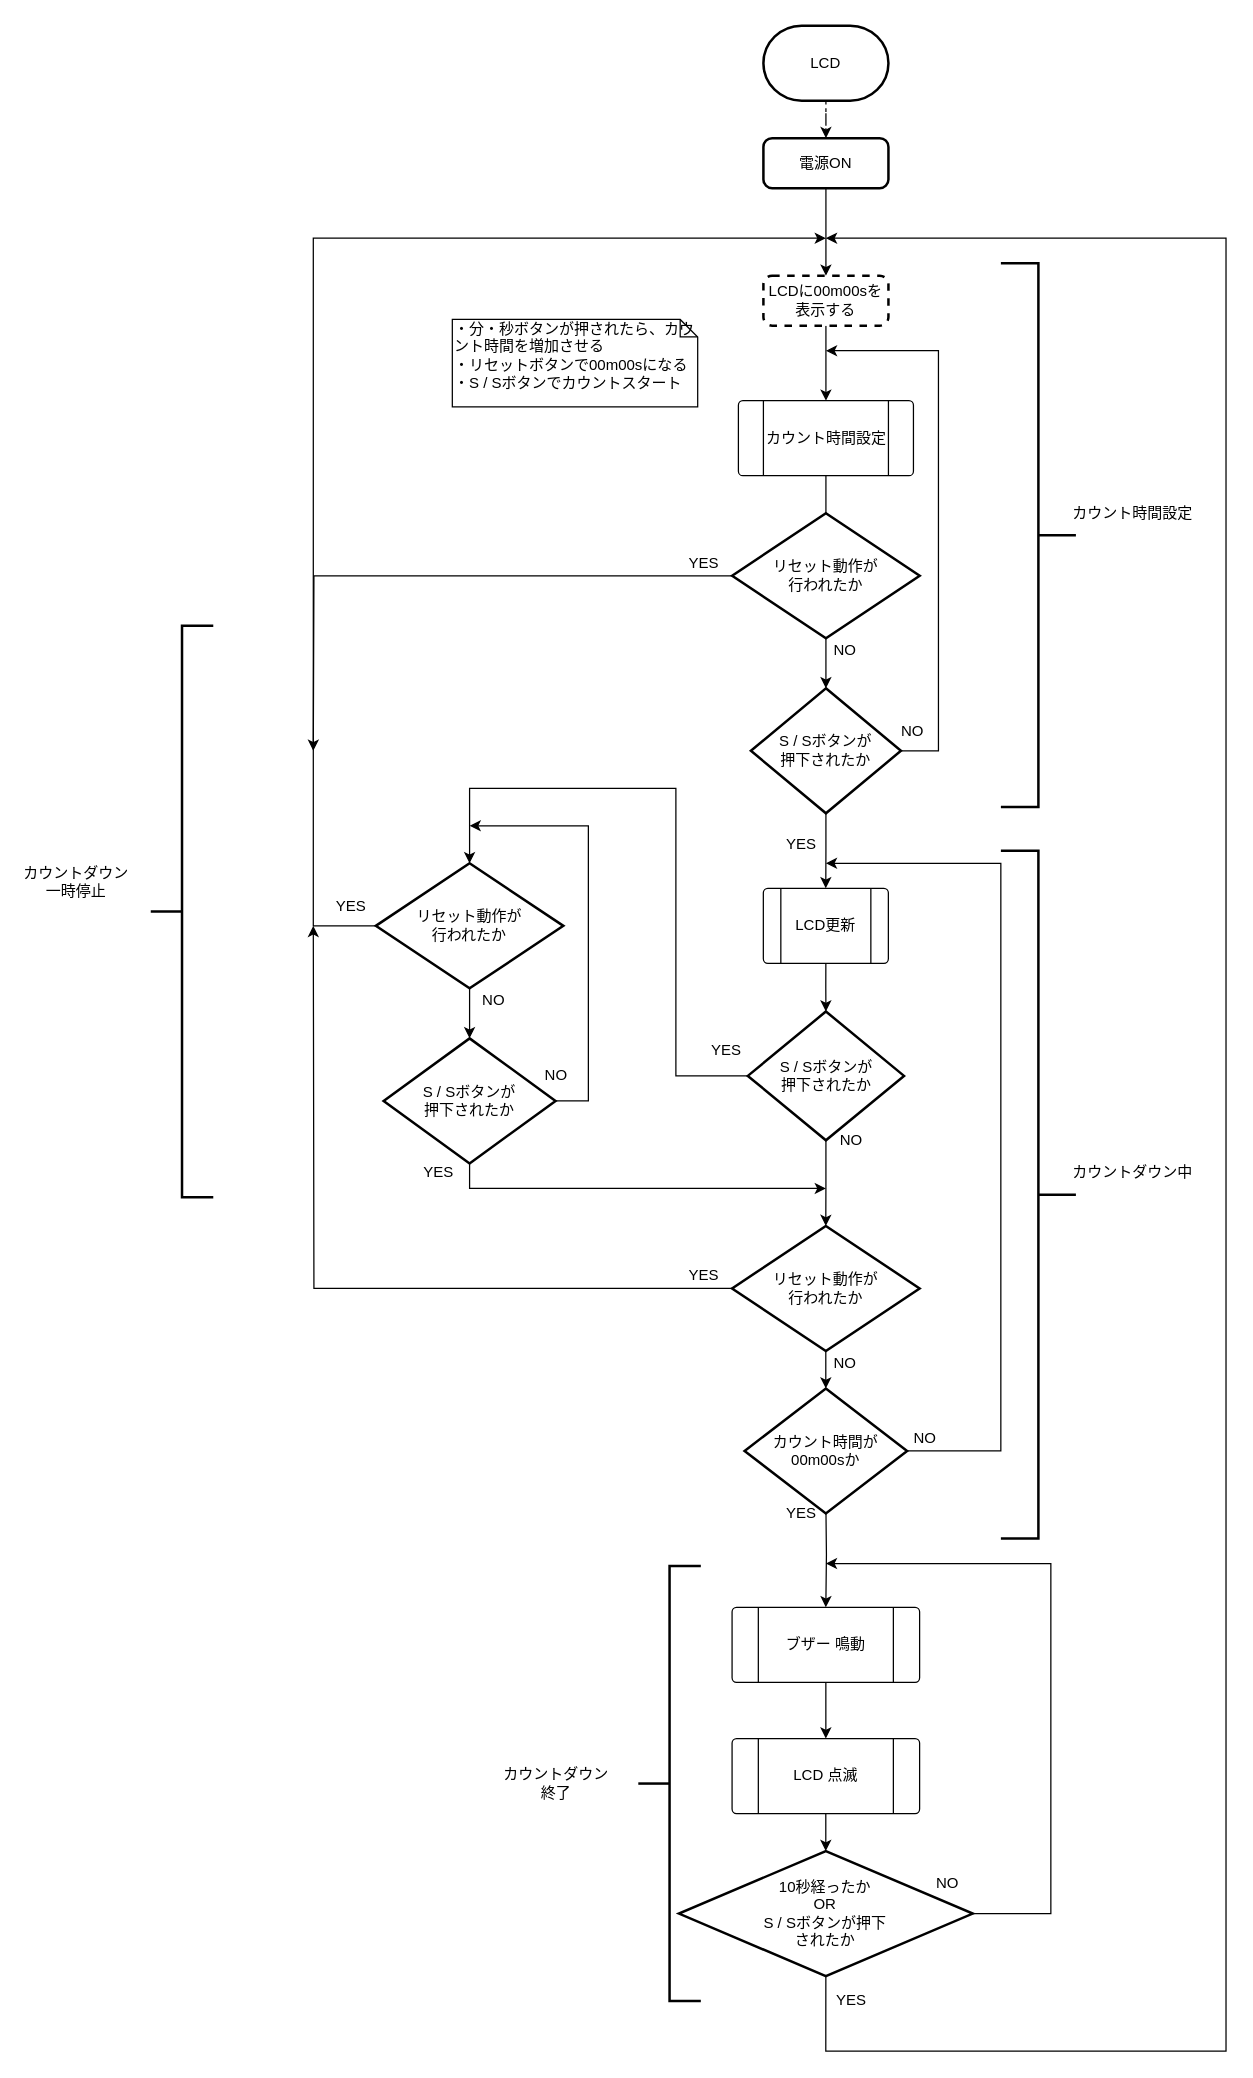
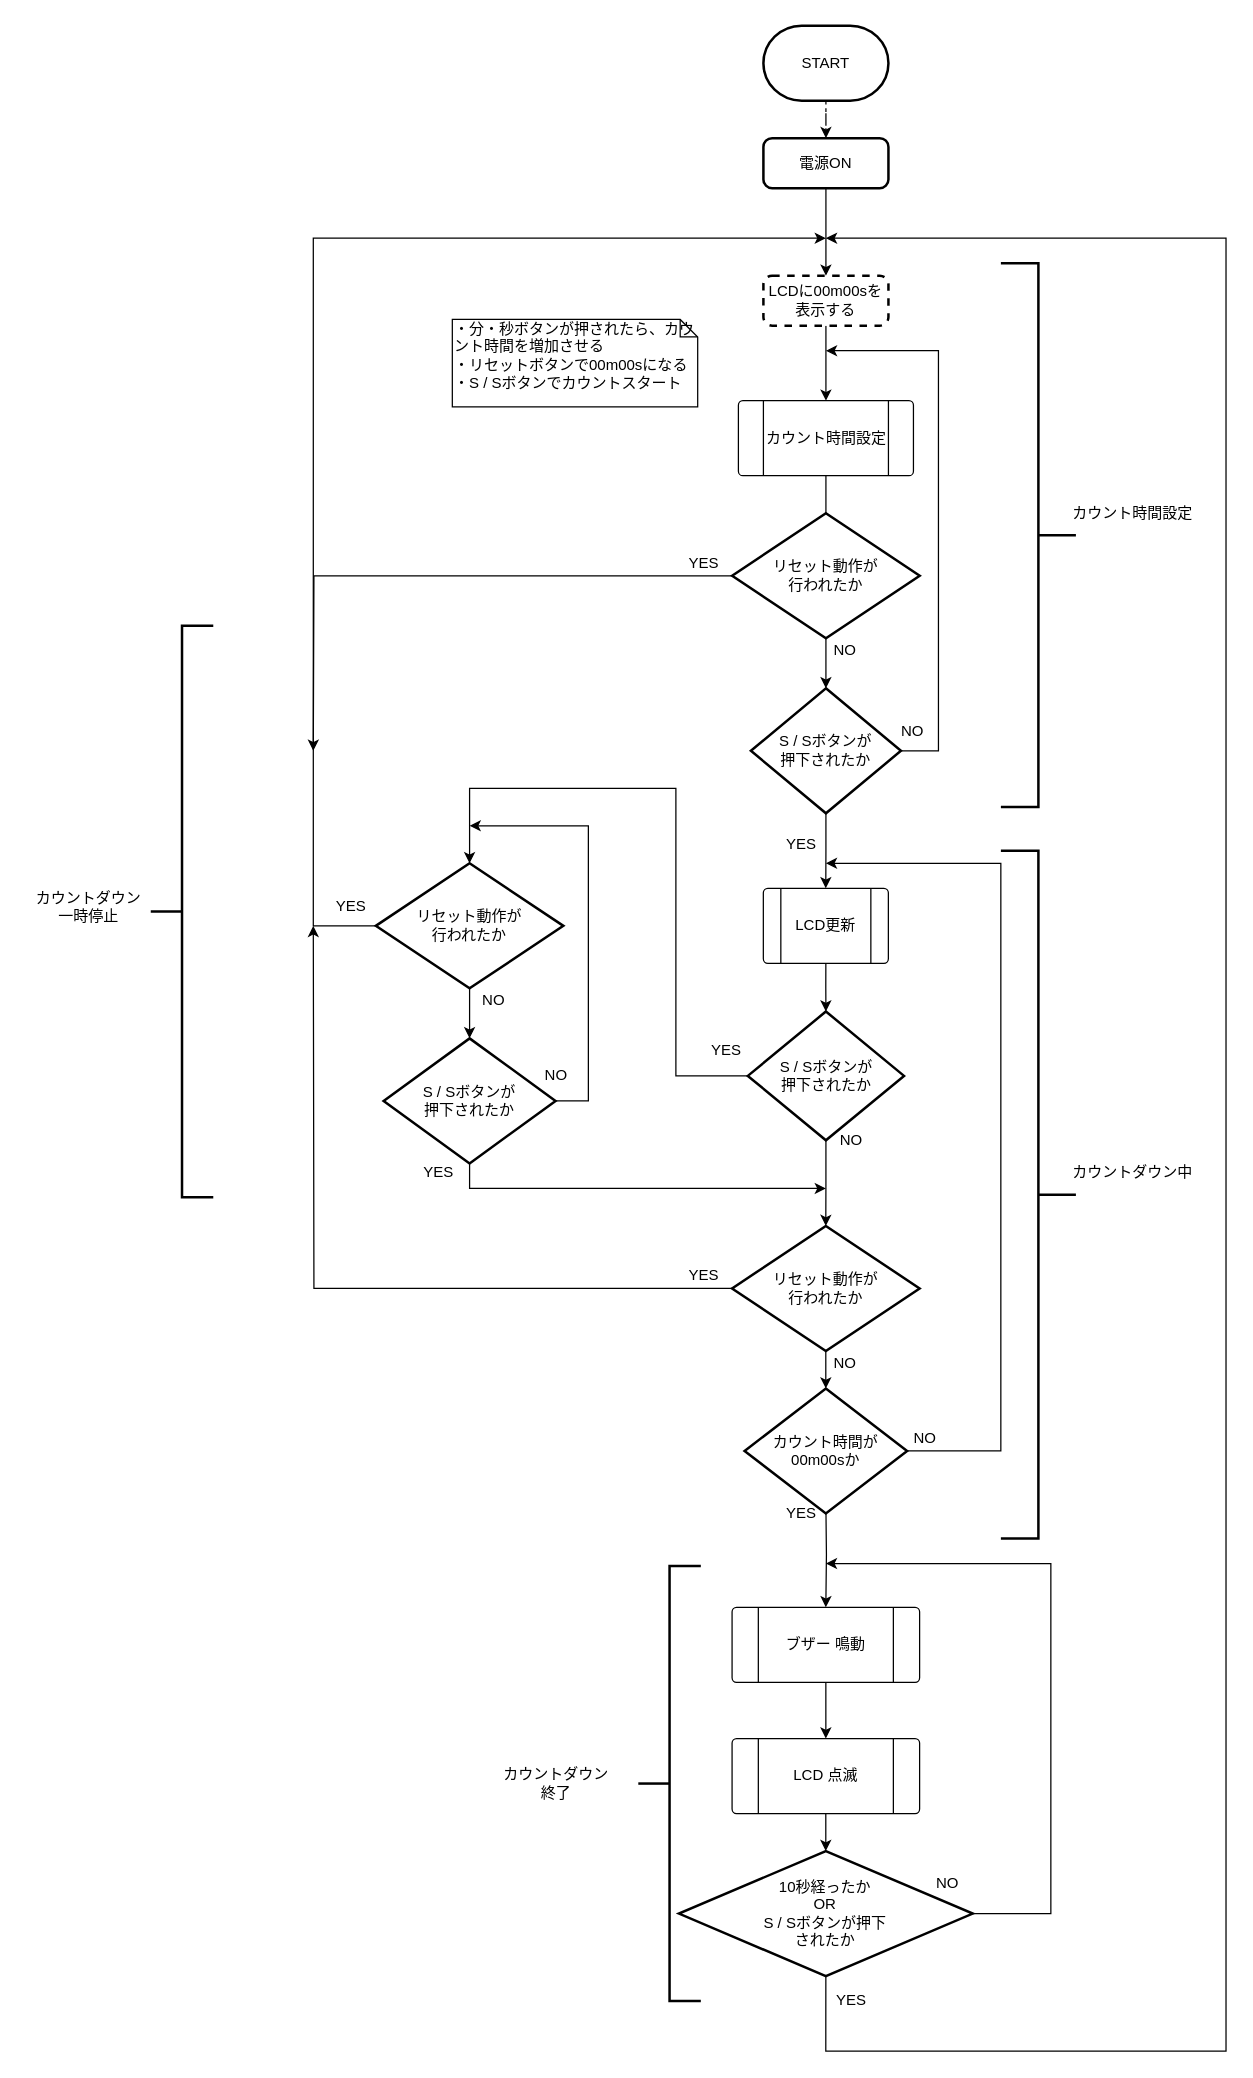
node "LCD": label "LCD" -> "START"
node "カウントダウン 一時停止": moved (76, 882) -> (88, 907)
